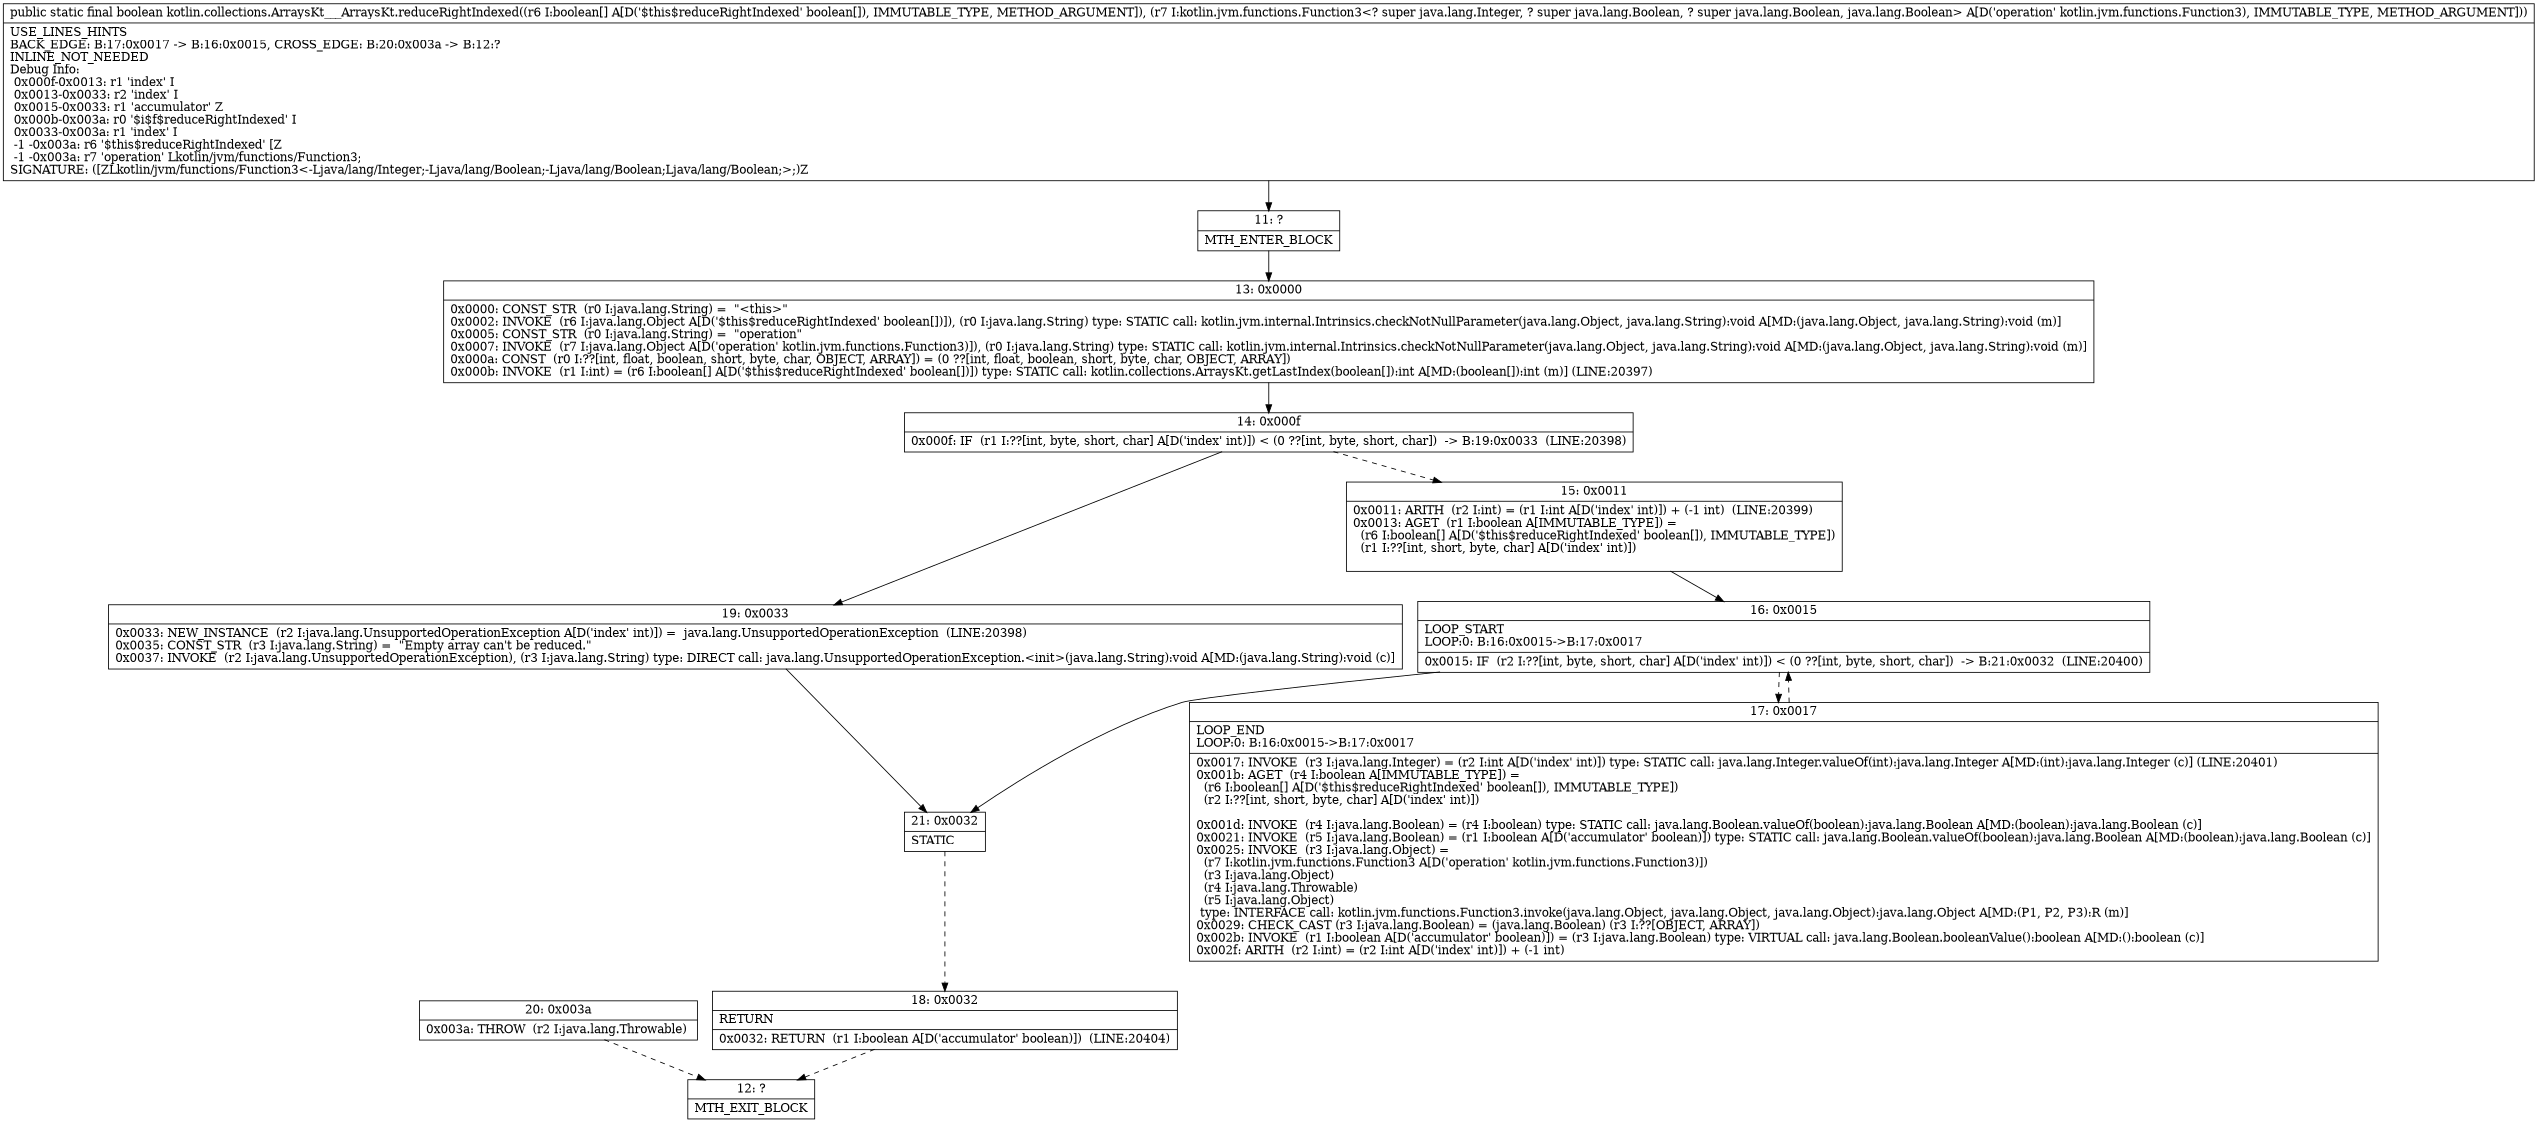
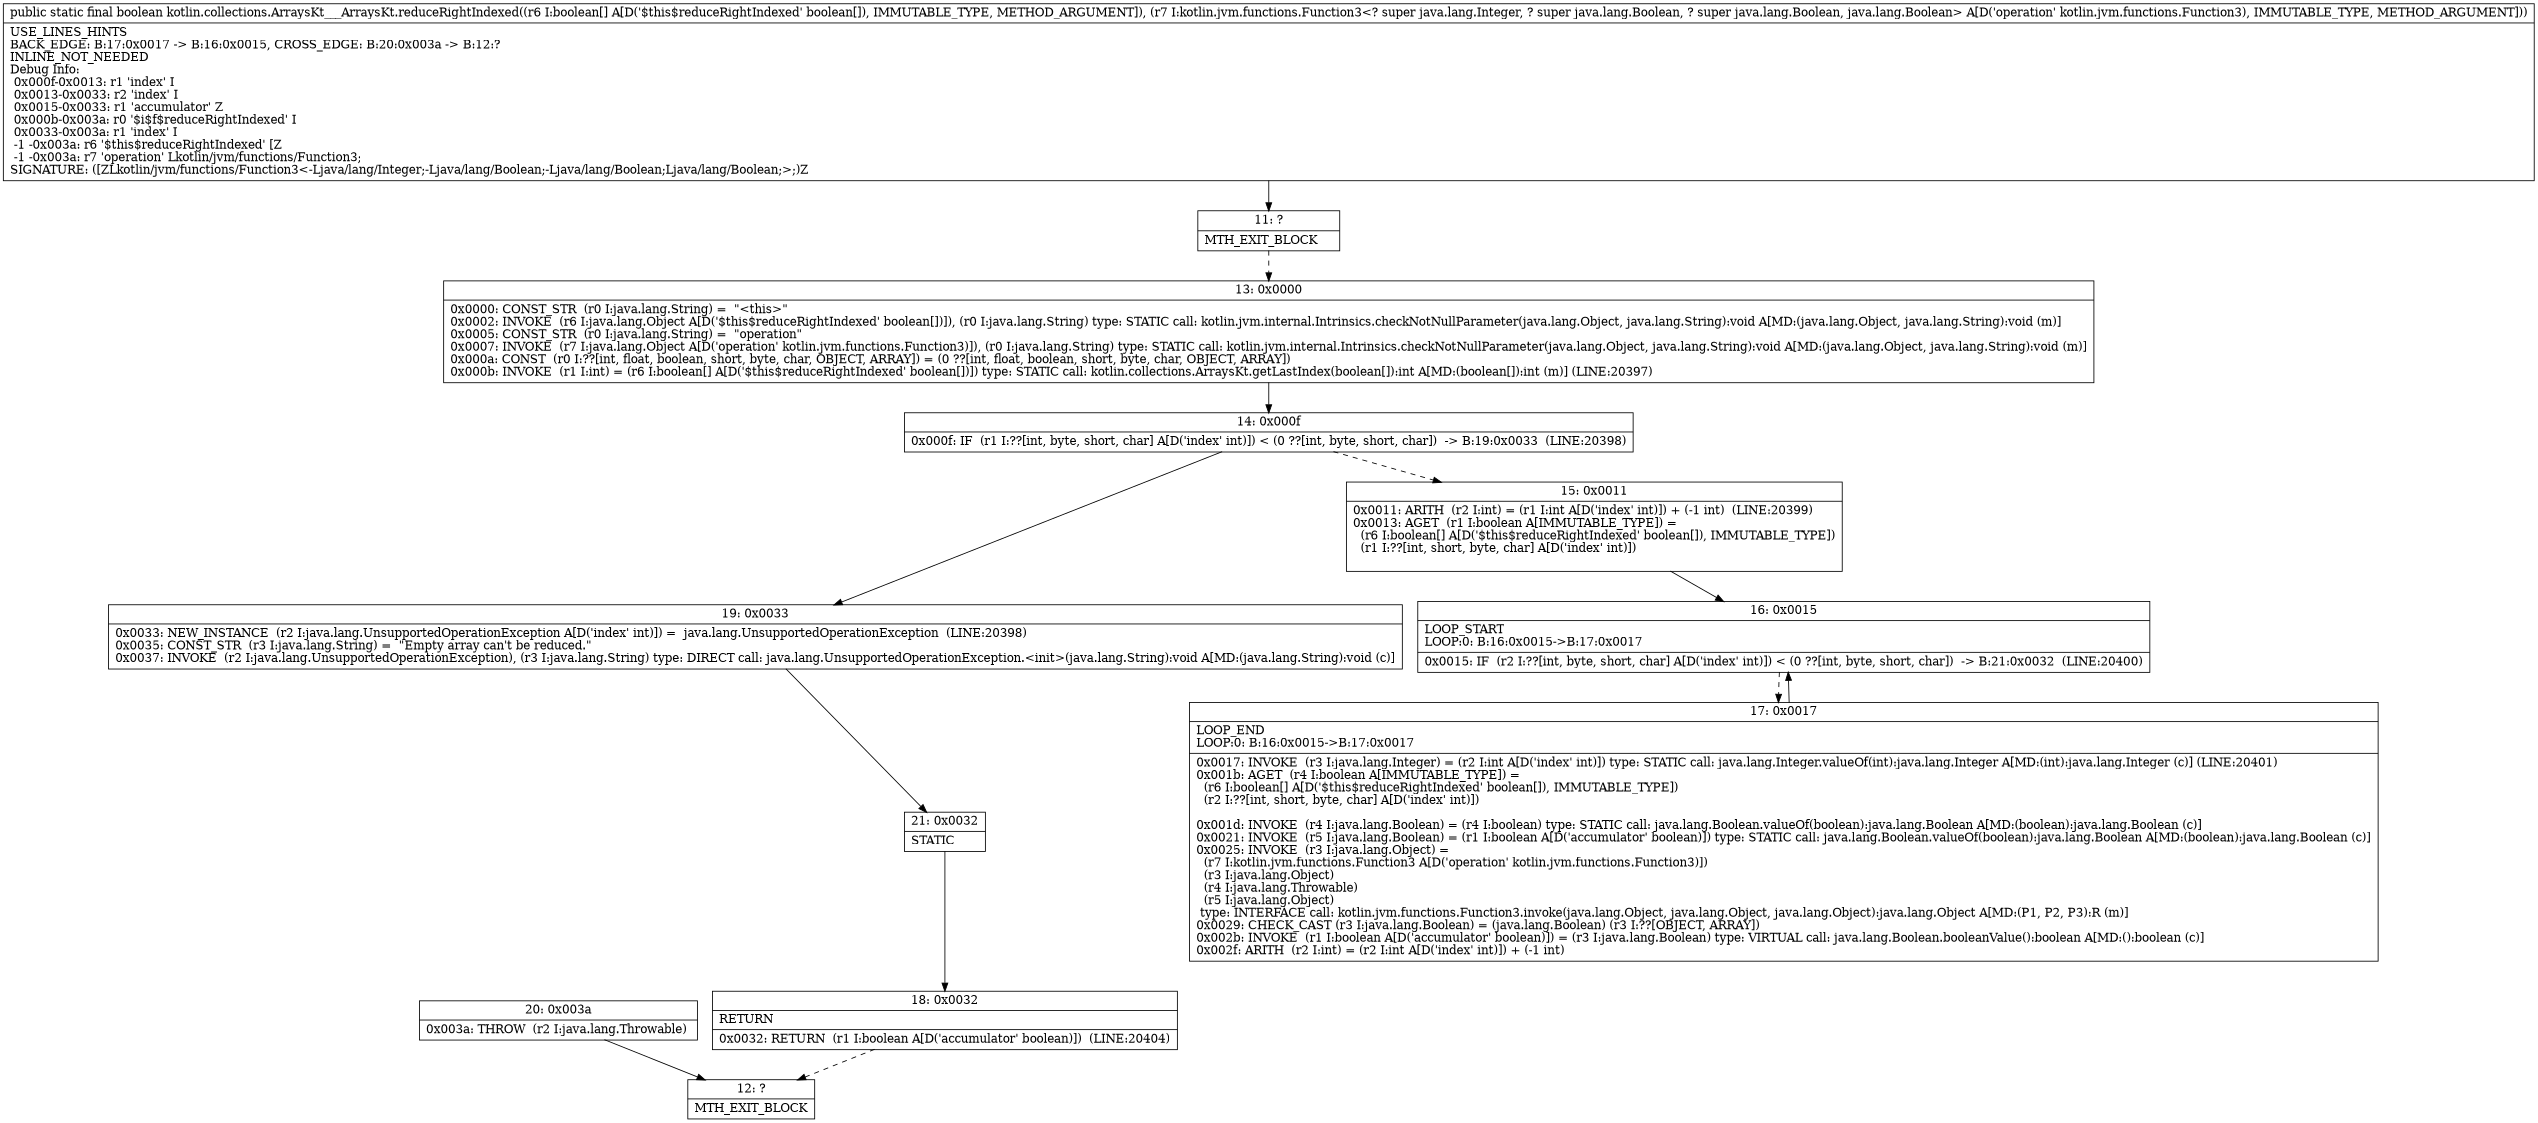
node "11: ?": text "MTH_ENTER_BLOCK" -> "MTH_EXIT_BLOCK"
edge "11: ?" -> "13: 0x0000": style solid -> dashed
edge "17: 0x0017" -> "16: 0x0015": style dashed -> solid
edge "16: 0x0015" -> "21: 0x0032": removed
edge "21: 0x0032" -> "18: 0x0032": style dashed -> solid
edge "20: 0x003a" -> "12: ?": style dashed -> solid
